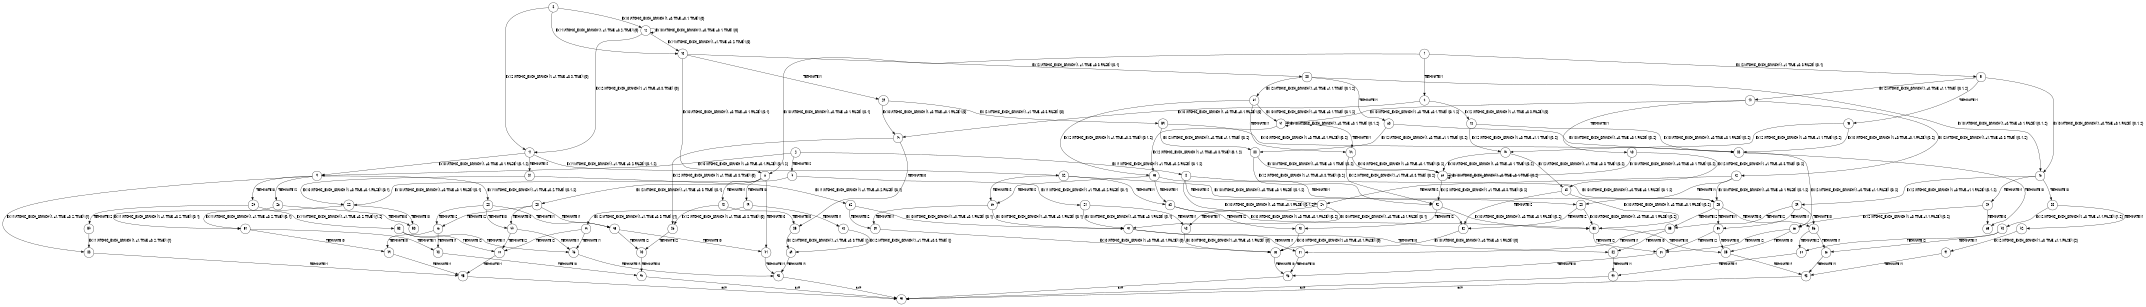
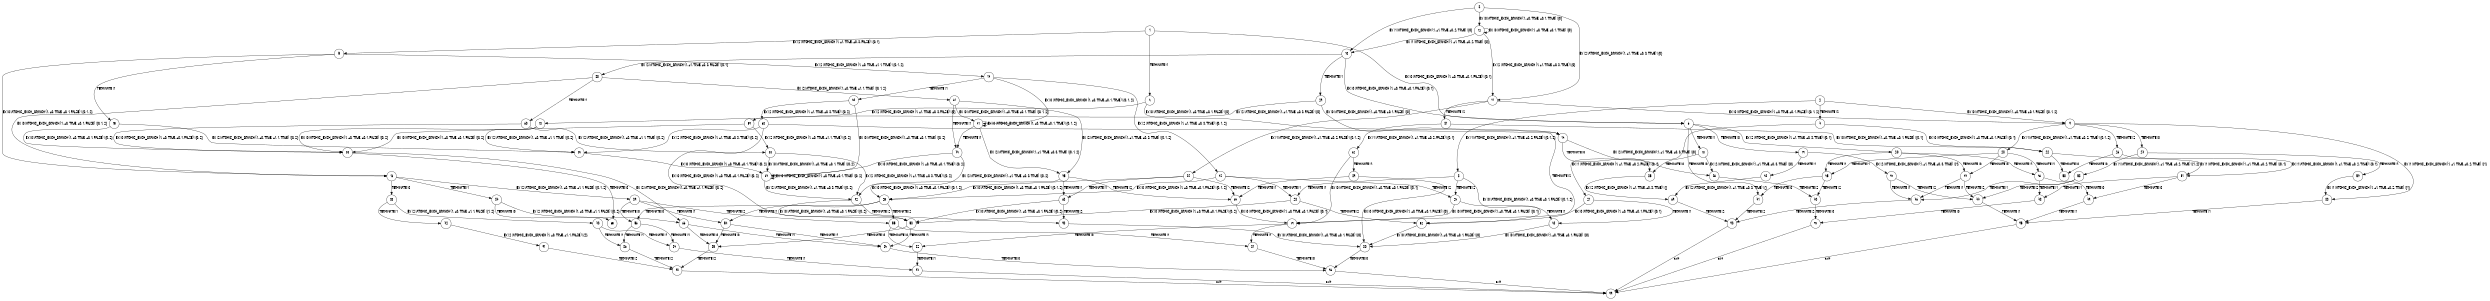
edge "34" -> "68": reversed
edge "64" -> "89": reversed
